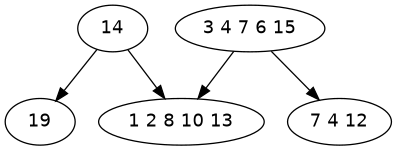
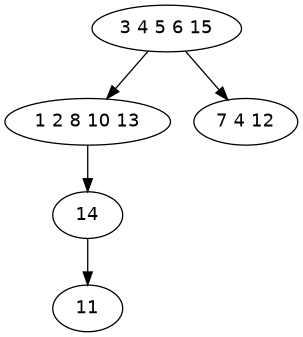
node "3 4 7 6 15": label "3 4 7 6 15" -> "3 4 5 6 15"
edge "14" -> "1 2 8 10 13": reversed
node "19": label "19" -> "11"
